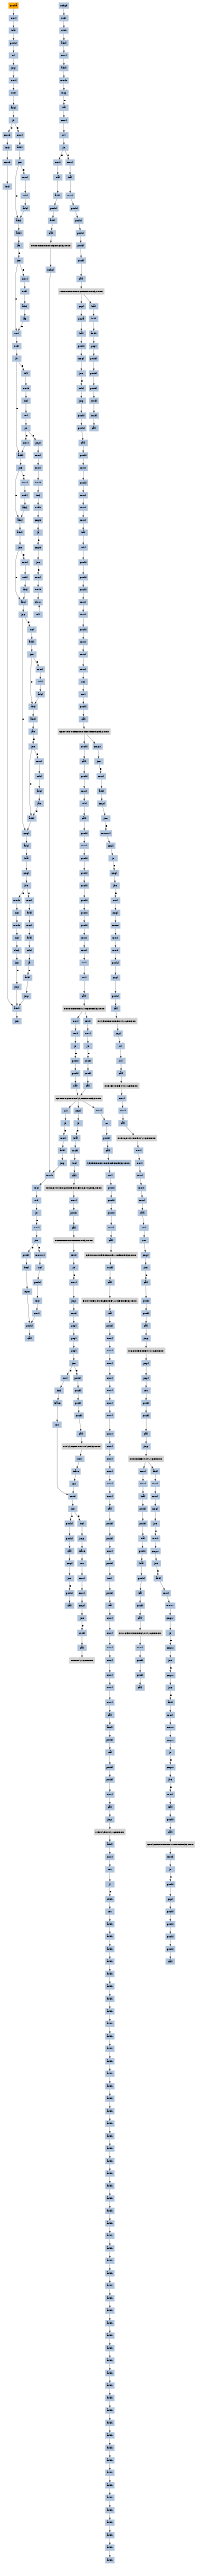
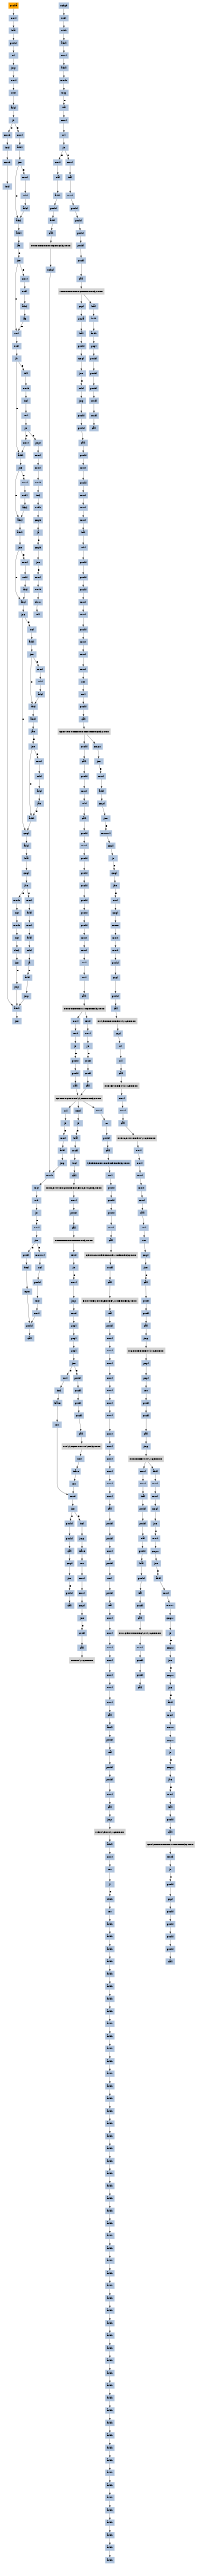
edge "roll" -> "shrw": reversed
